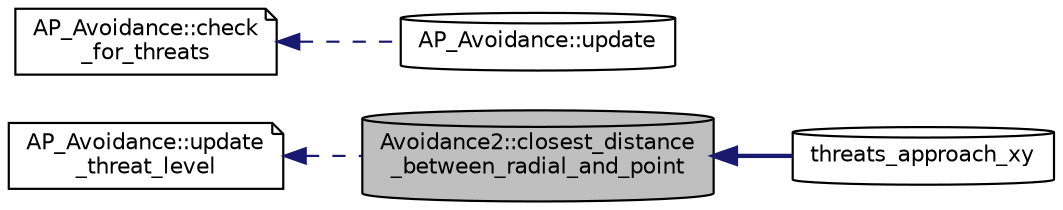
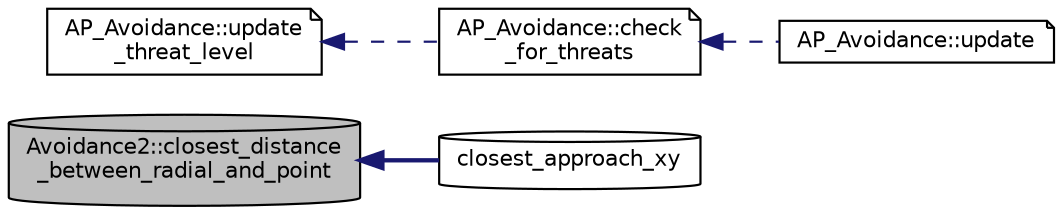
node "AP_Avoidance::update": shape cylinder -> note
edge "Avoidance2::closest_distance _between_radial_and_point" -> "AP_Avoidance::update _threat_level": now "AP_Avoidance::check _for_threats" -> "AP_Avoidance::update _threat_level"
node "threats_approach_xy": label "threats_approach_xy" -> "closest_approach_xy"
